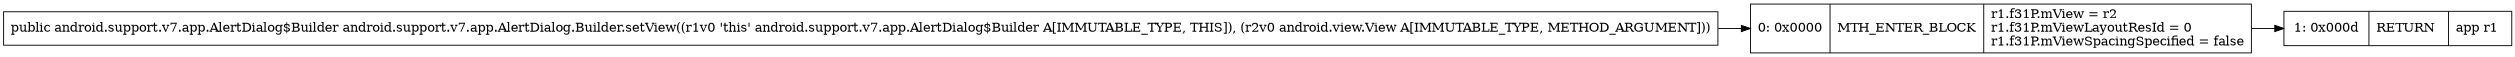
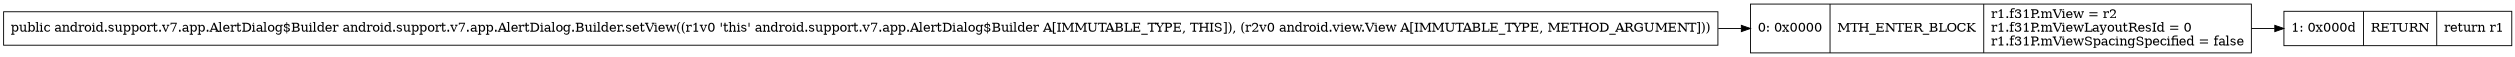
node "1: 0x000d": text "app r1" -> "return r1"
